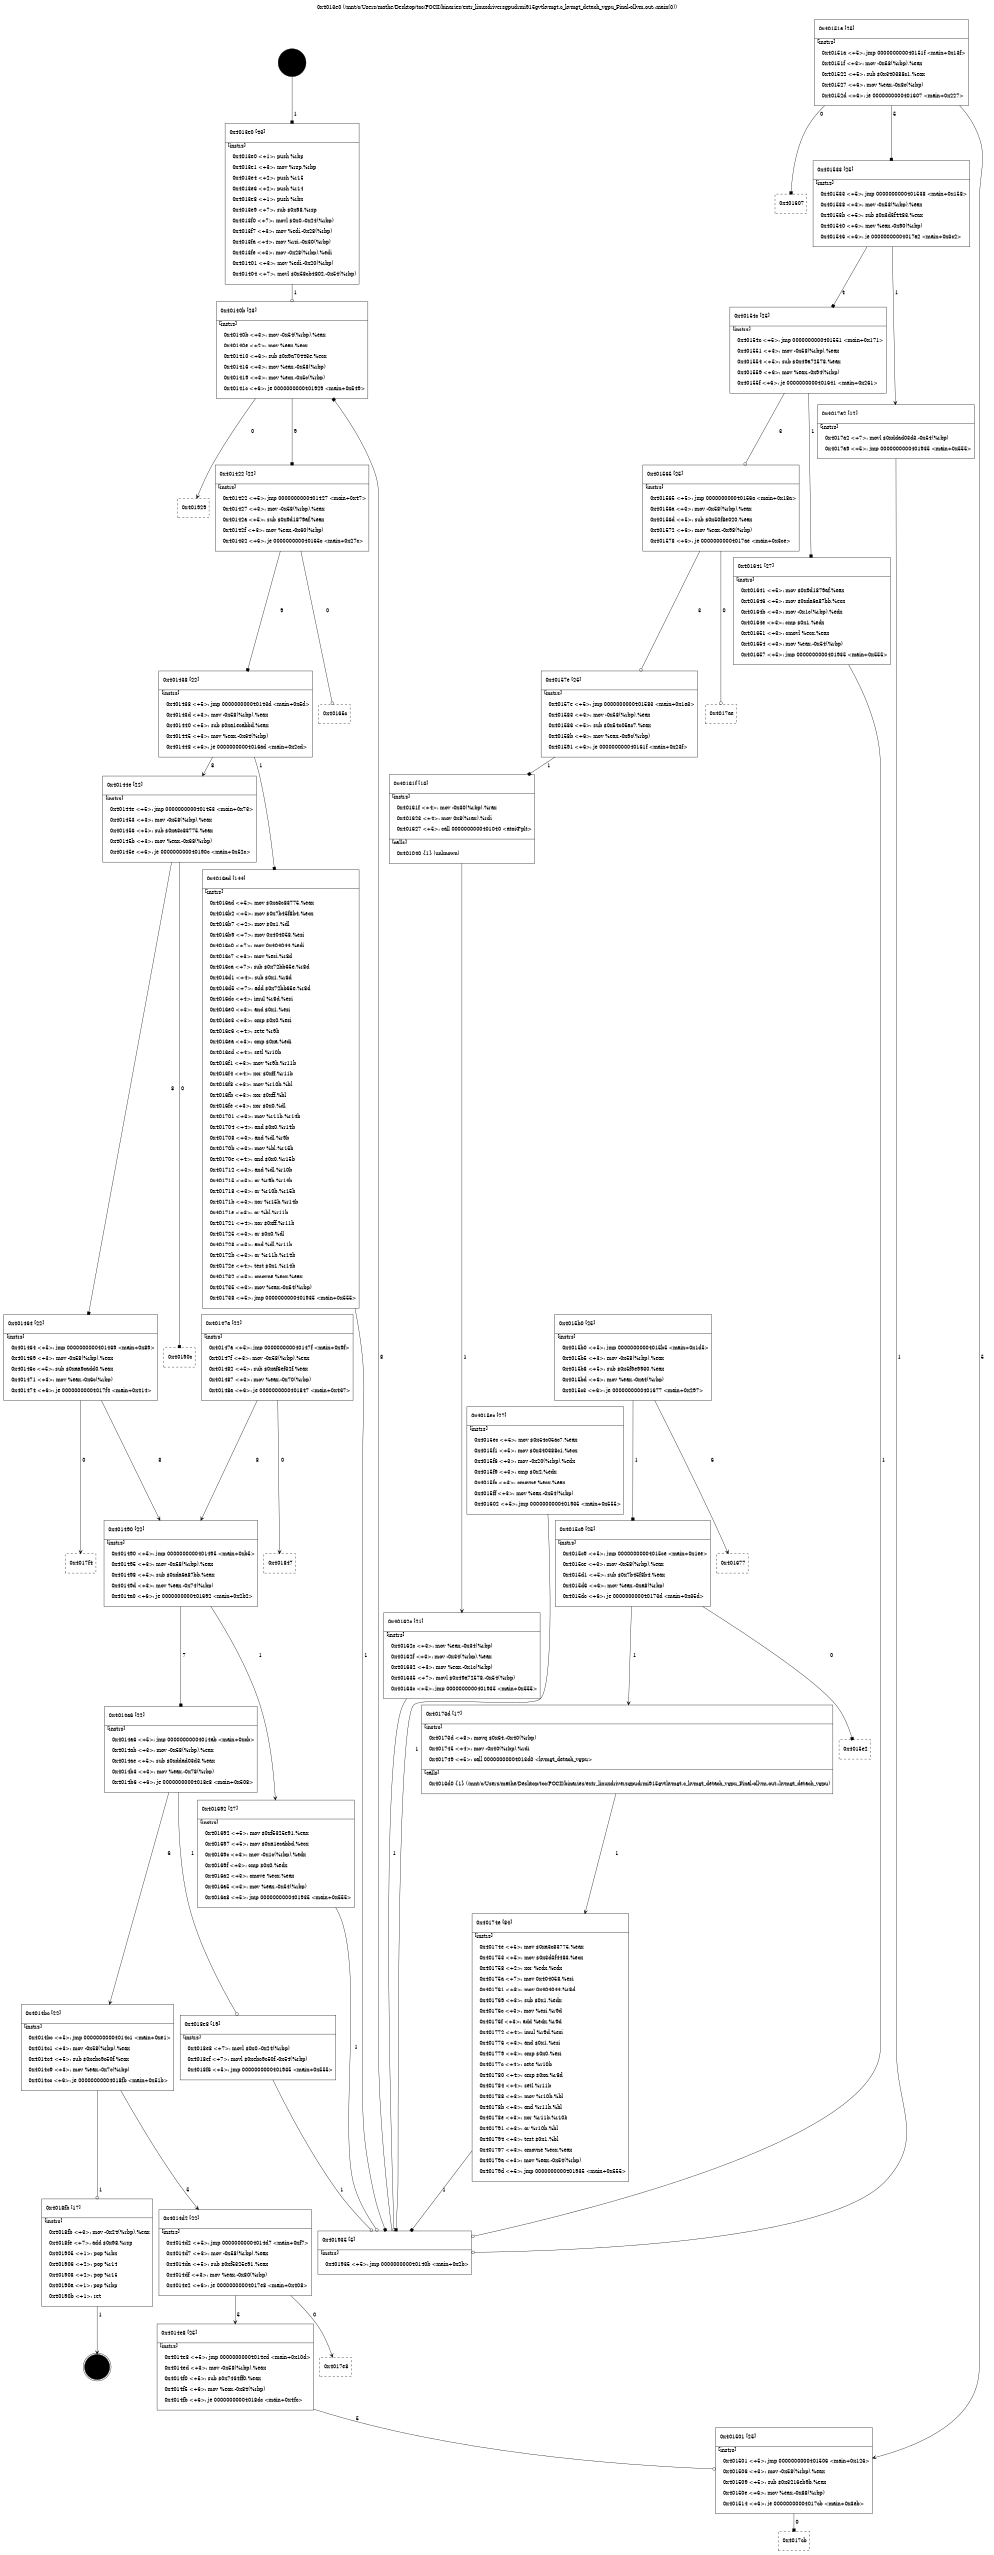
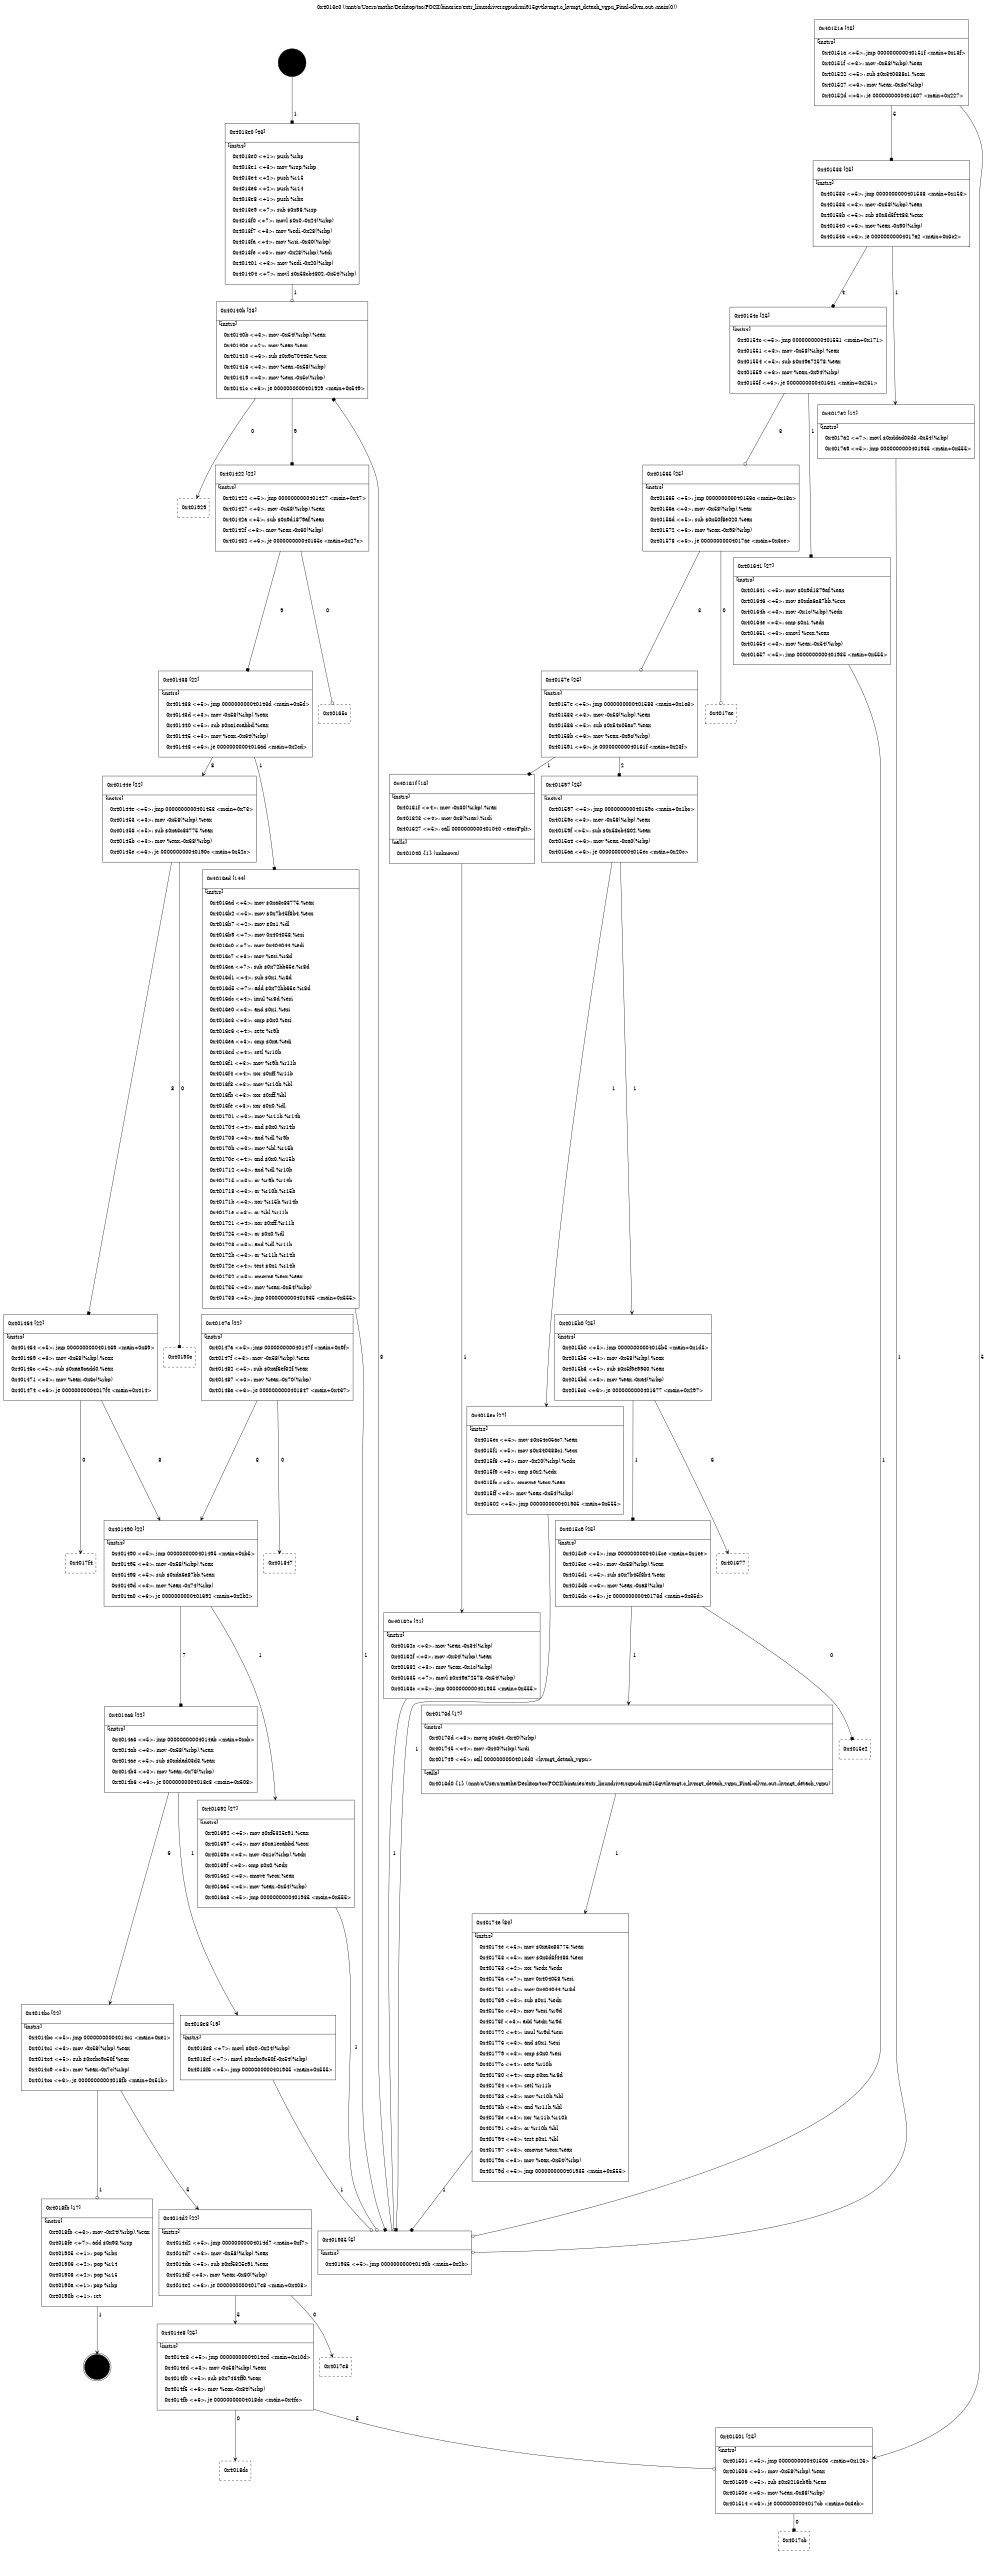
node "0x401607": removed
node "0x401597 [25]": added
edge "0x4014a6 [22]" -> "0x4018e8 [19]": arrowhead odot -> vee
node "0x4018dc": added
